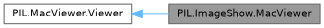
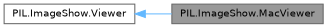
node "PIL.MacViewer.Viewer": label "PIL.MacViewer.Viewer" -> "PIL.ImageShow.Viewer"
